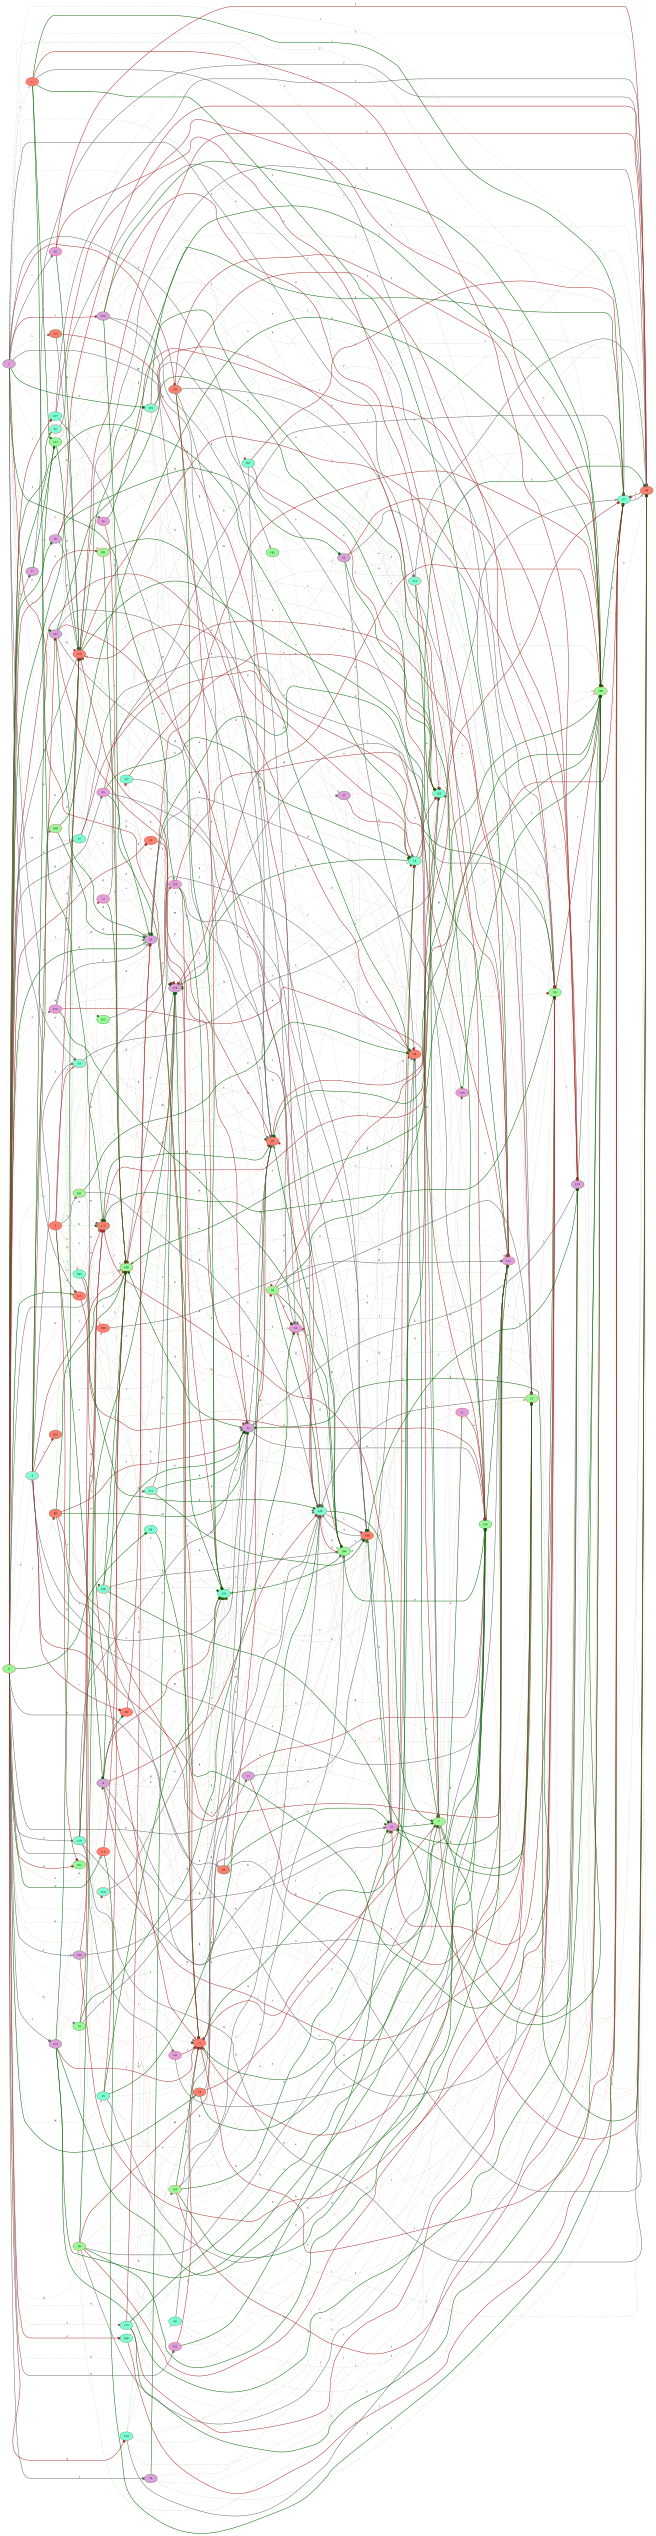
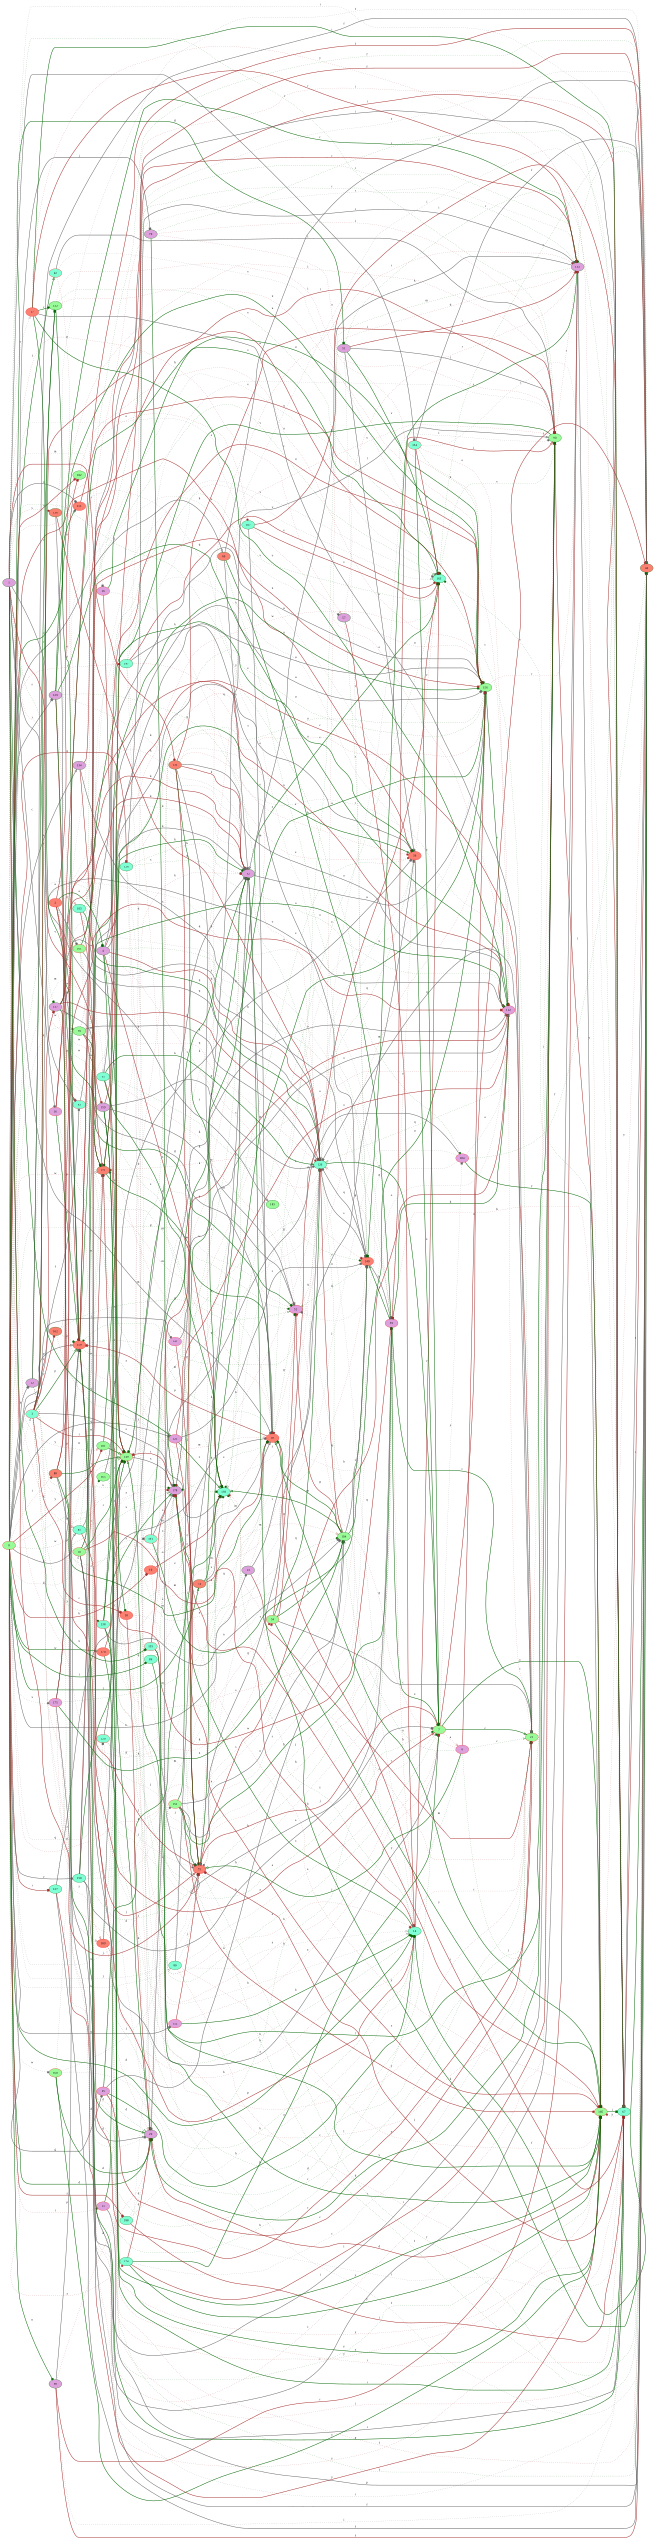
node "181": color red -> darkgreen
edge "45" -> "90": now "45" -> "44"
